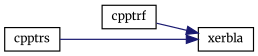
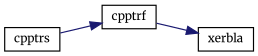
edge "cpptrs" -> "xerbla": now "cpptrs" -> "cpptrf"
